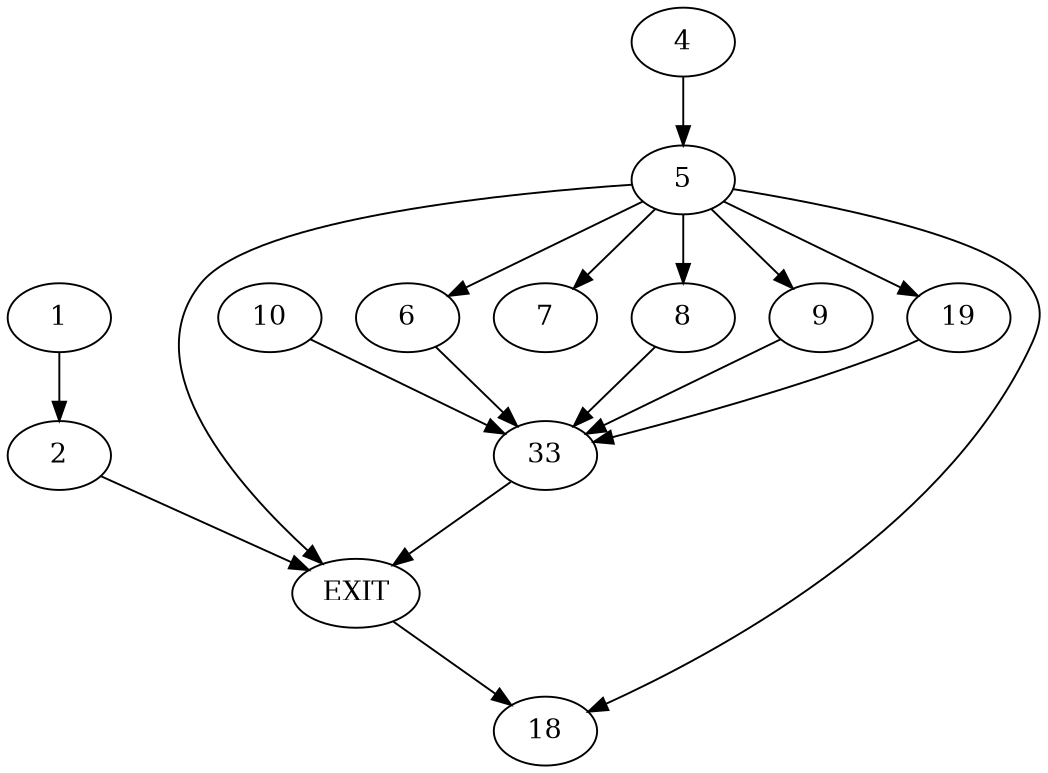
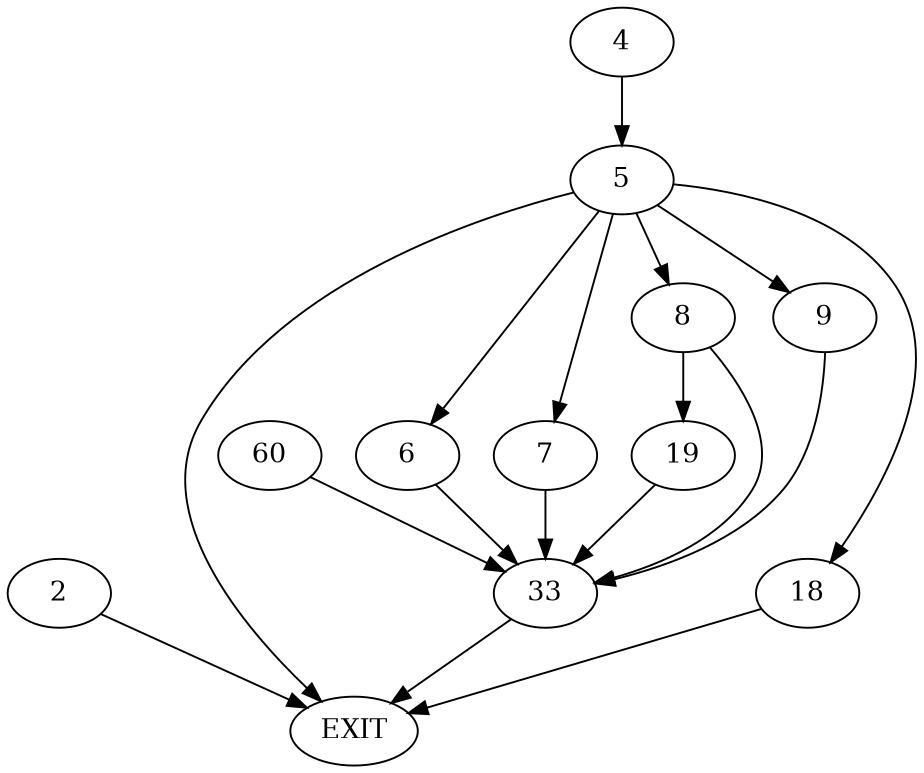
edge "5" -> "19": now "8" -> "19"
node "1": removed
node "10": label "10" -> "60"
edge "7" -> "33": added
edge "EXIT" -> "18": reversed
